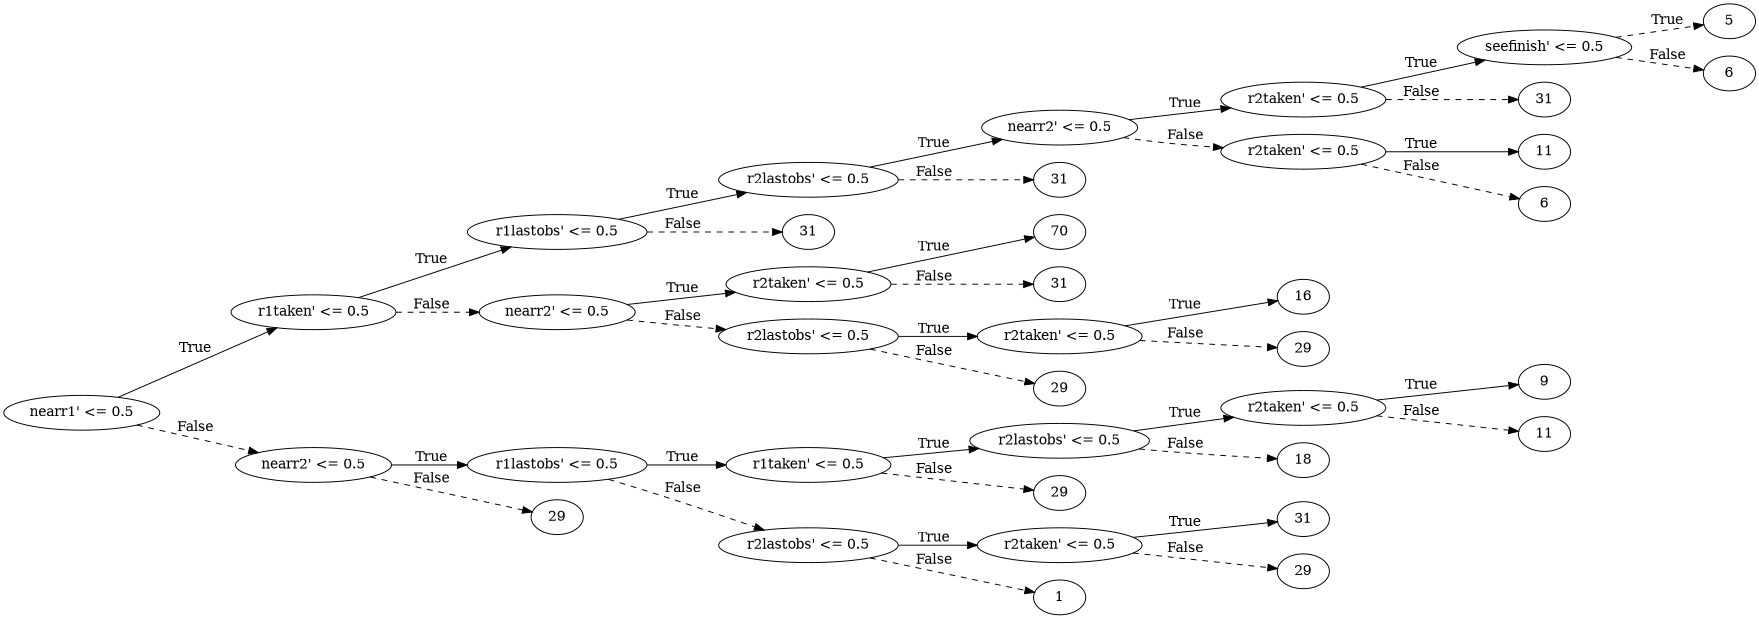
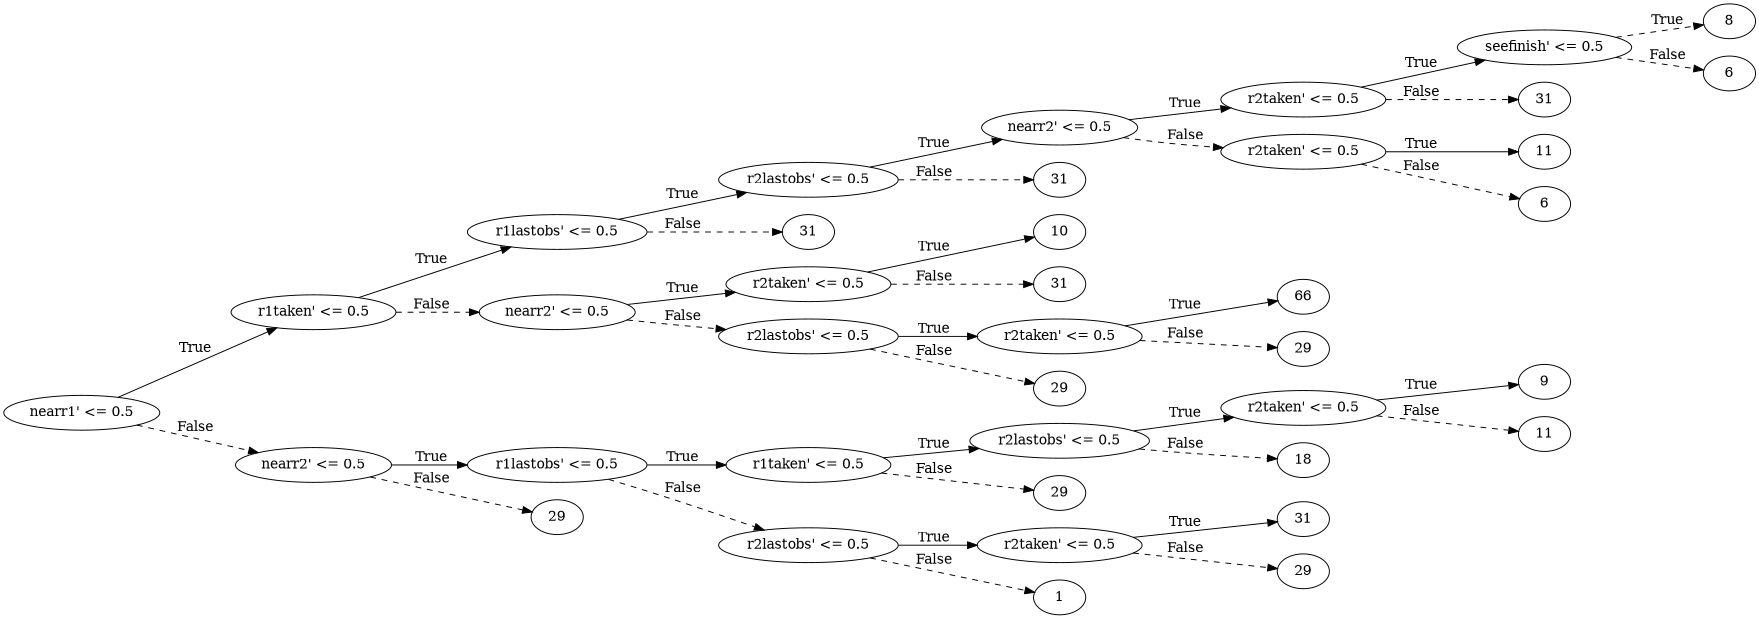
node "5": label "5" -> "8"
node "70": label "70" -> "10"
node "16": label "16" -> "66"
